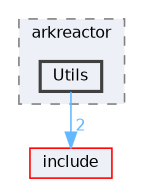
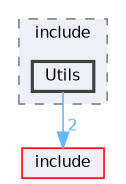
cluster "arkreactor": label "arkreactor" -> "include"
